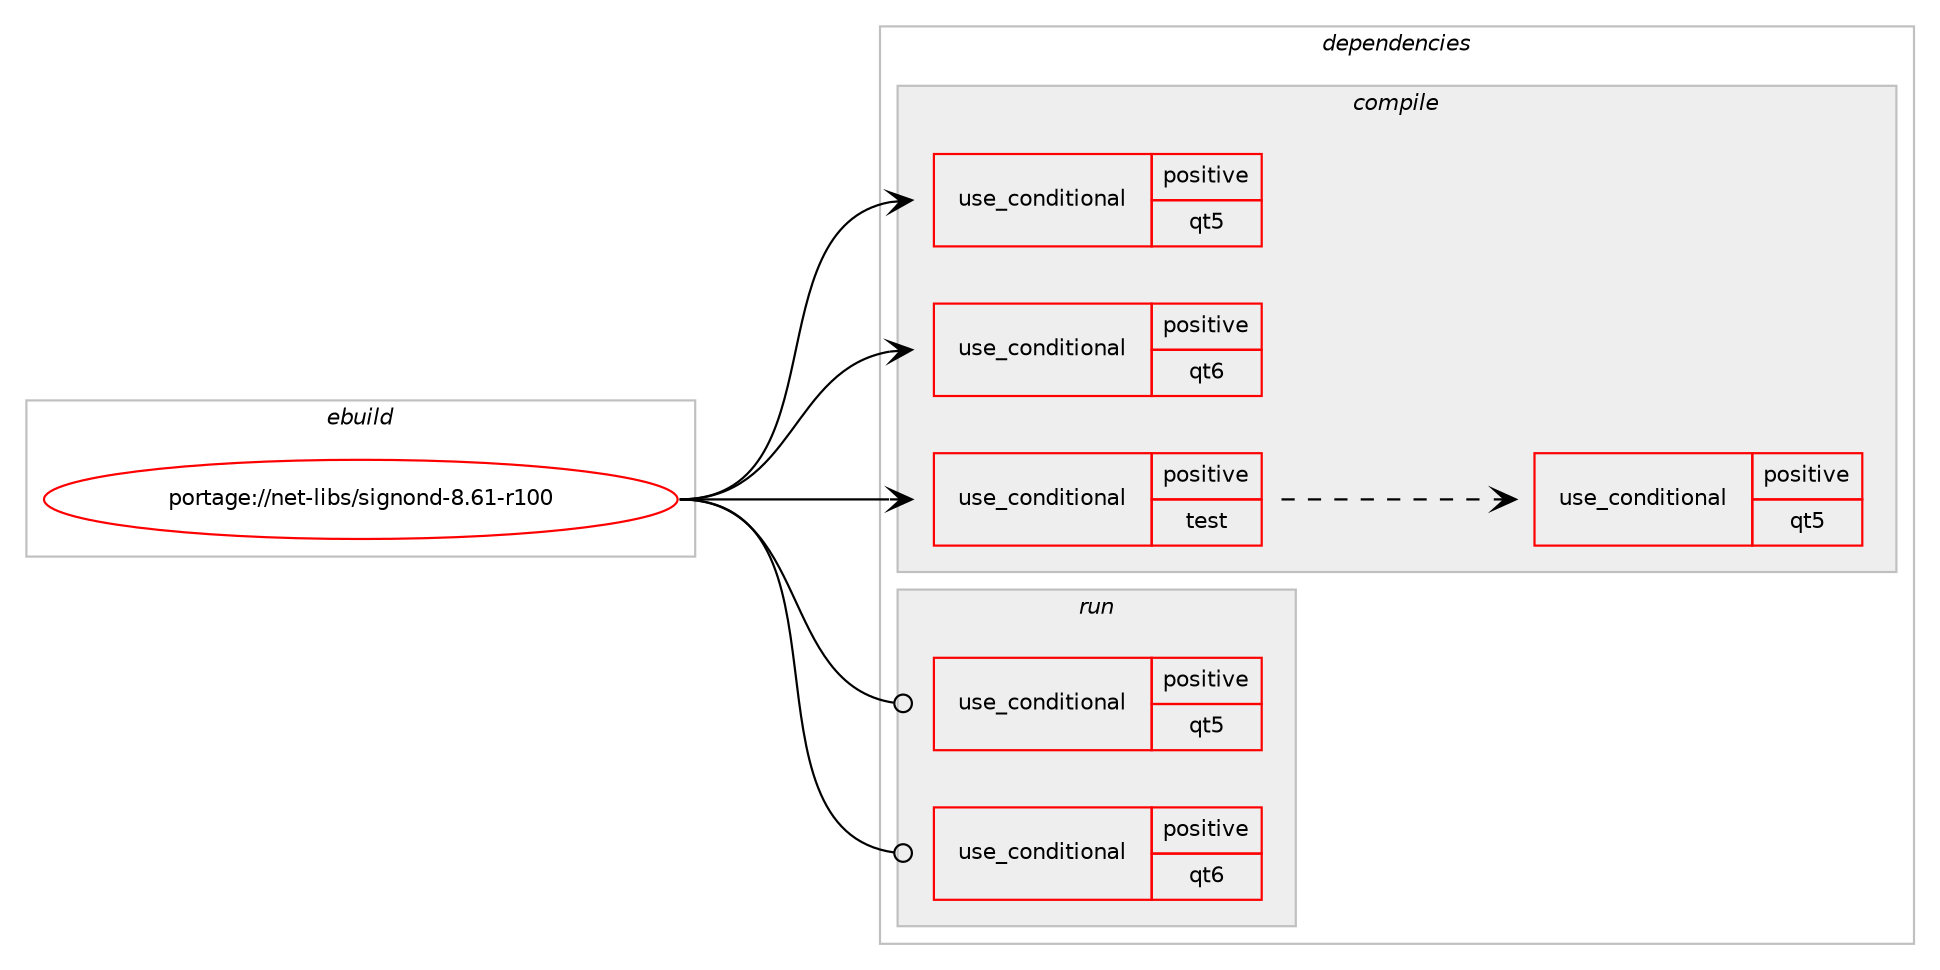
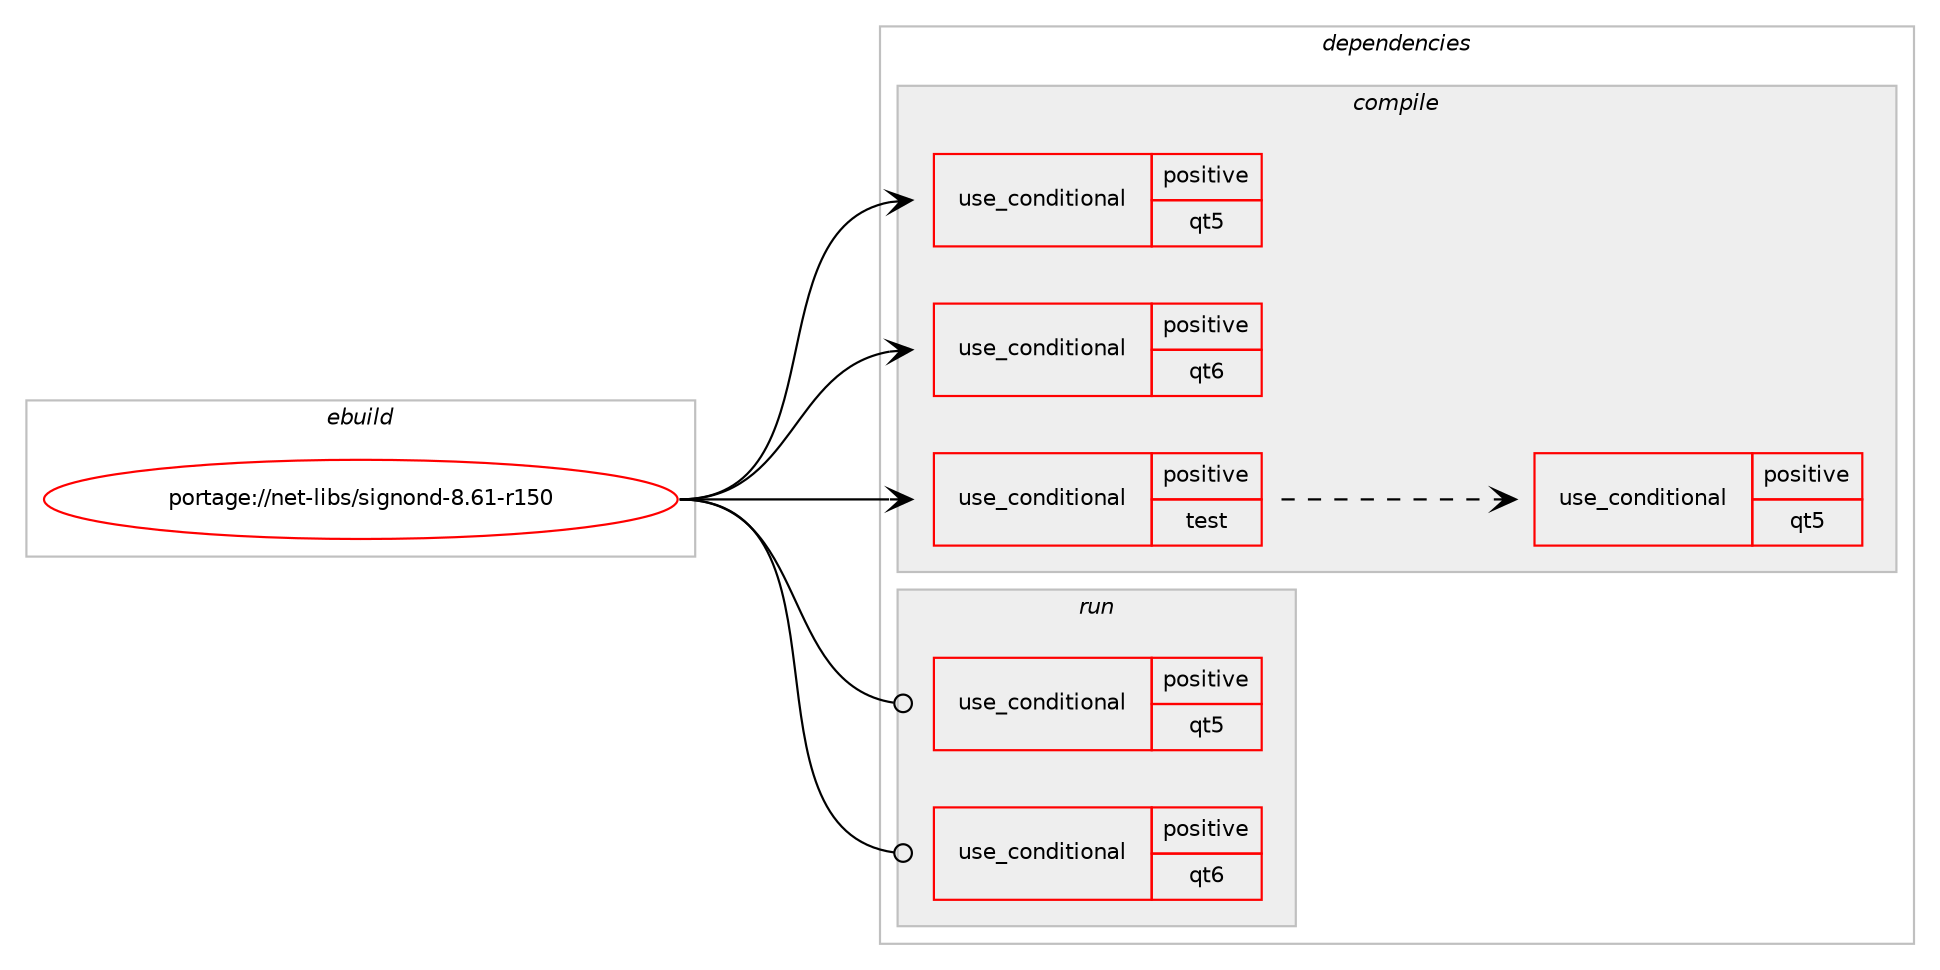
node "portage://net-libs/signond-8.61-r100": label "portage://net-libs/signond-8.61-r100" -> "portage://net-libs/signond-8.61-r150"
